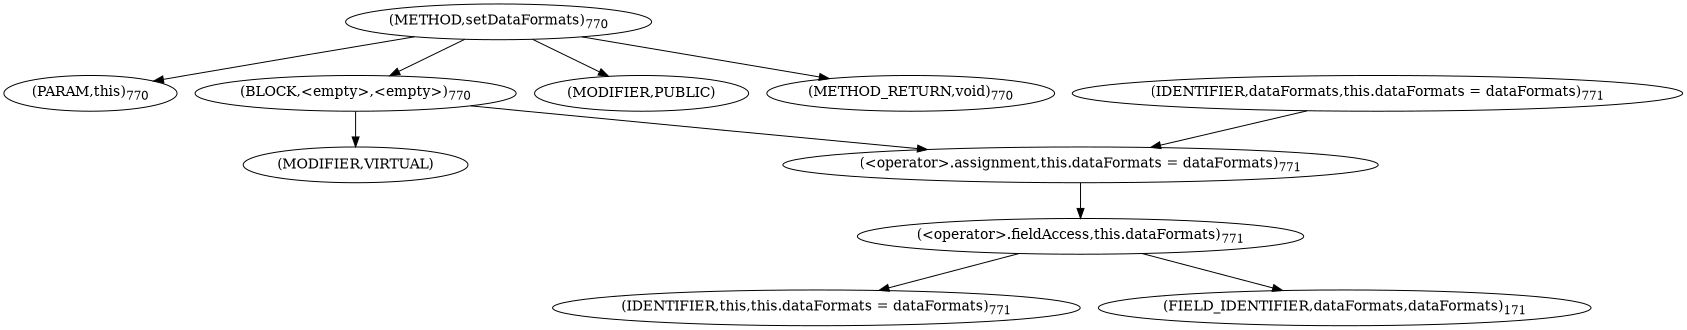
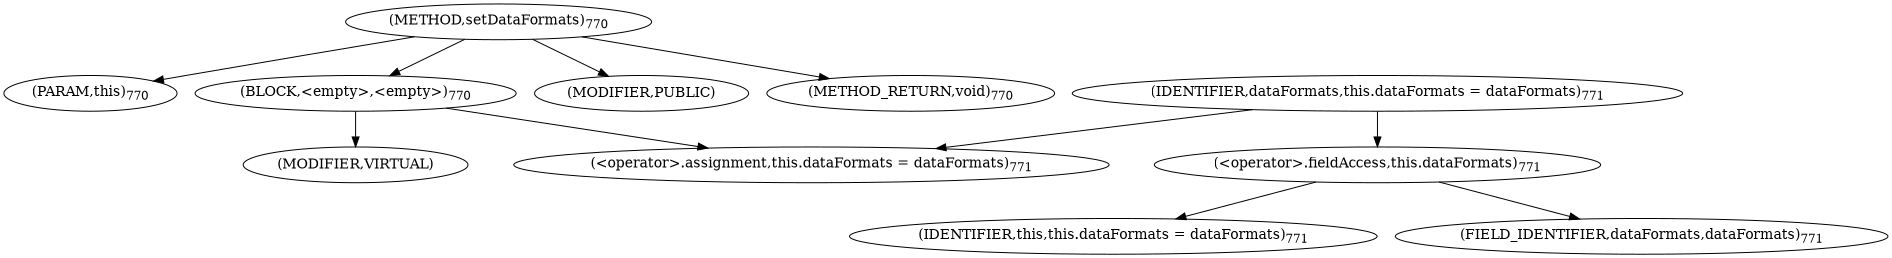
edge "(<operator>.assignment,this.dataFormats = dataFormats)" -> "(<operator>.fieldAccess,this.dataFormats)": now "(IDENTIFIER,dataFormats,this.dataFormats = dataFormats)" -> "(<operator>.fieldAccess,this.dataFormats)"
node "(FIELD_IDENTIFIER,dataFormats,dataFormats)": text "171" -> "771"
